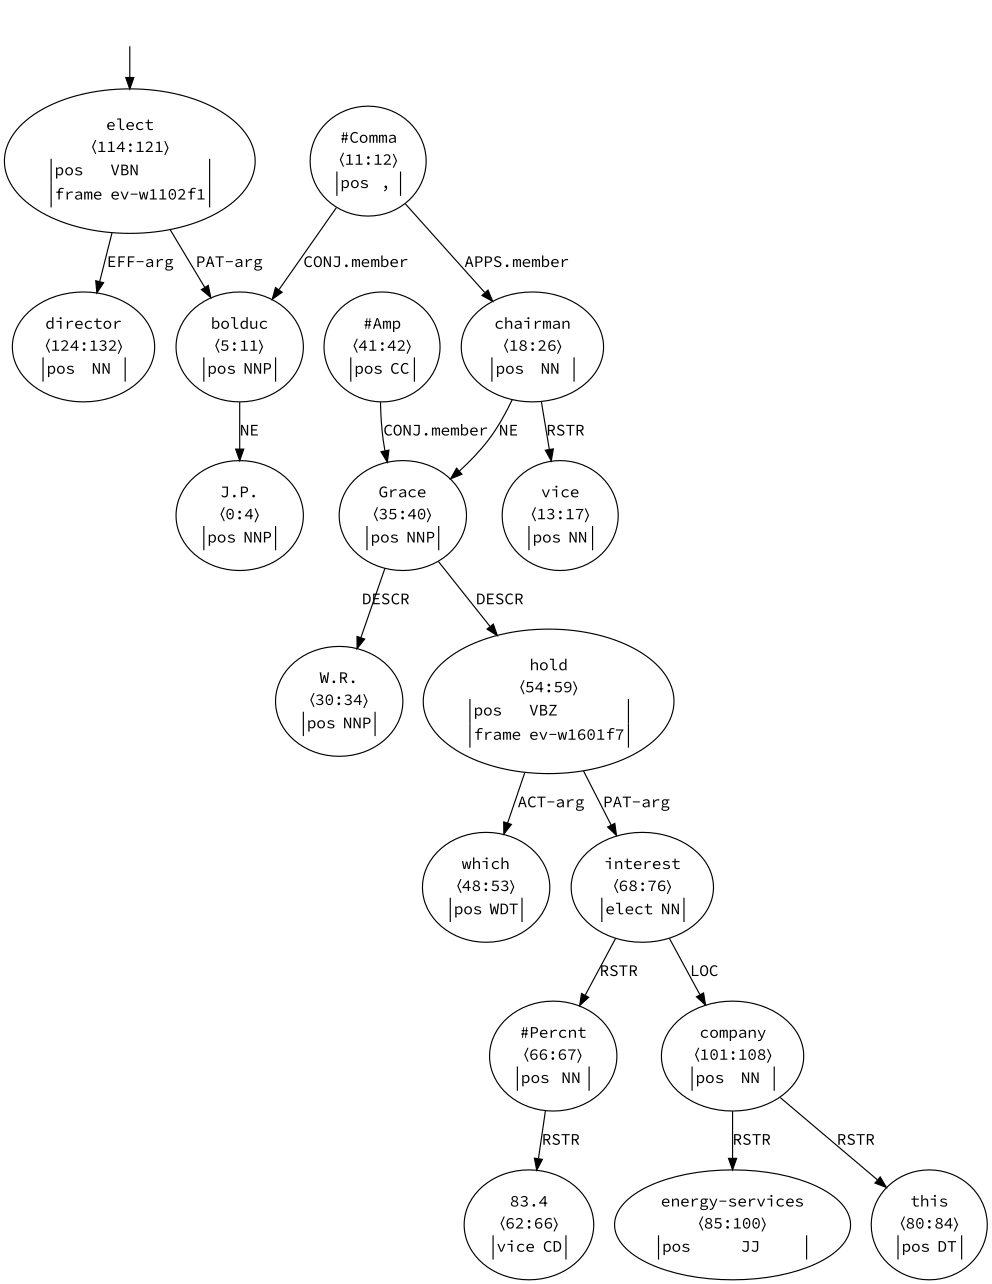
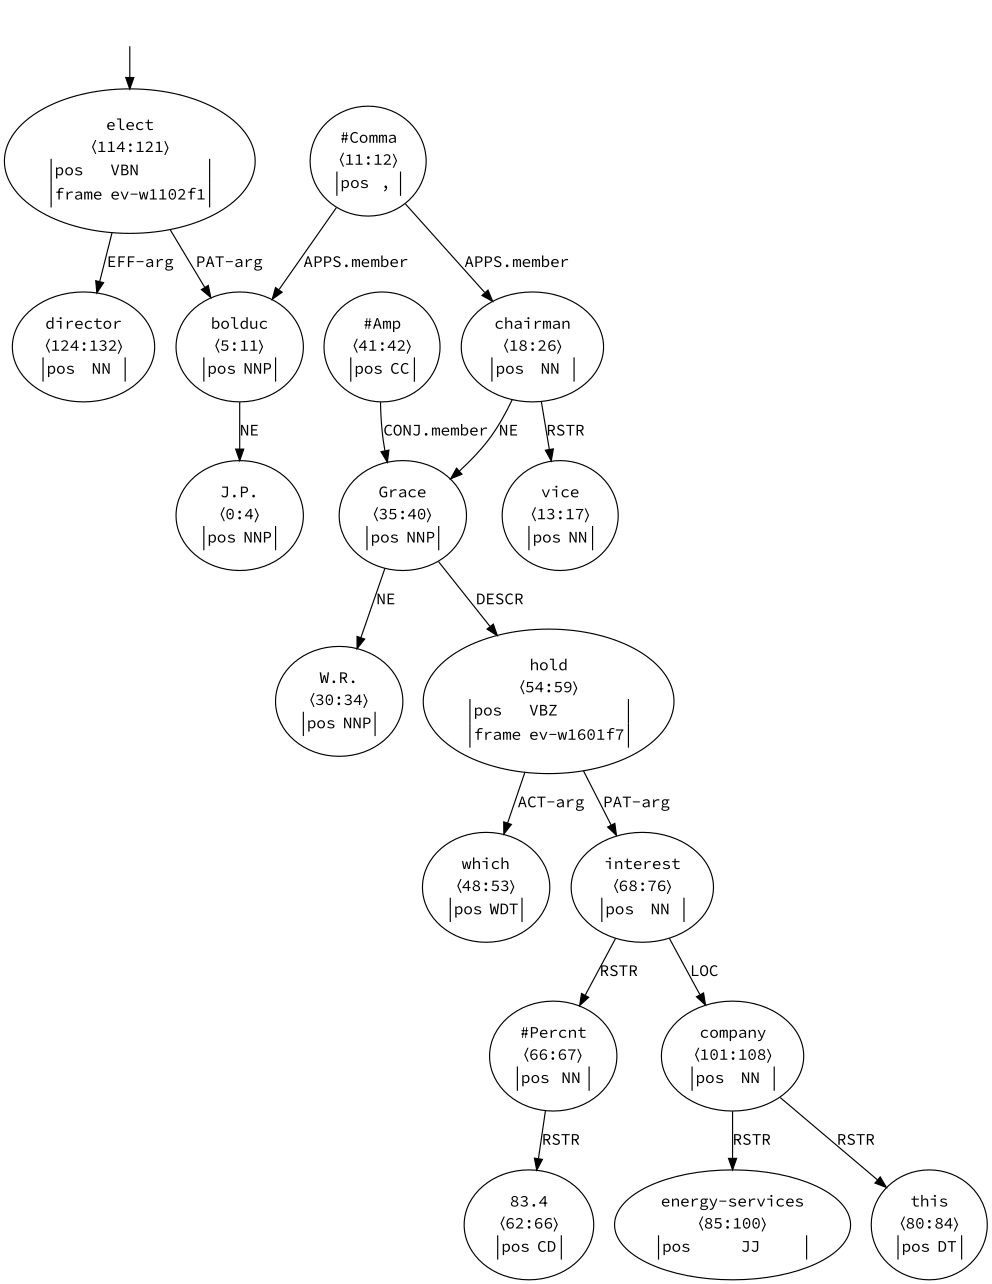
edge "#Comma" -> "bolduc": label "CONJ.member" -> "APPS.member"
edge "Grace" -> "W.R.": label "DESCR" -> "NE"
node "interest": text "elect" -> "pos"
node "83.4": text "vice" -> "pos"
